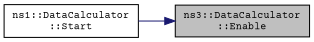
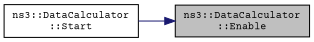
node "ns1::DataCalculator ::Start": label "ns1::DataCalculator ::Start" -> "ns3::DataCalculator ::Start"
